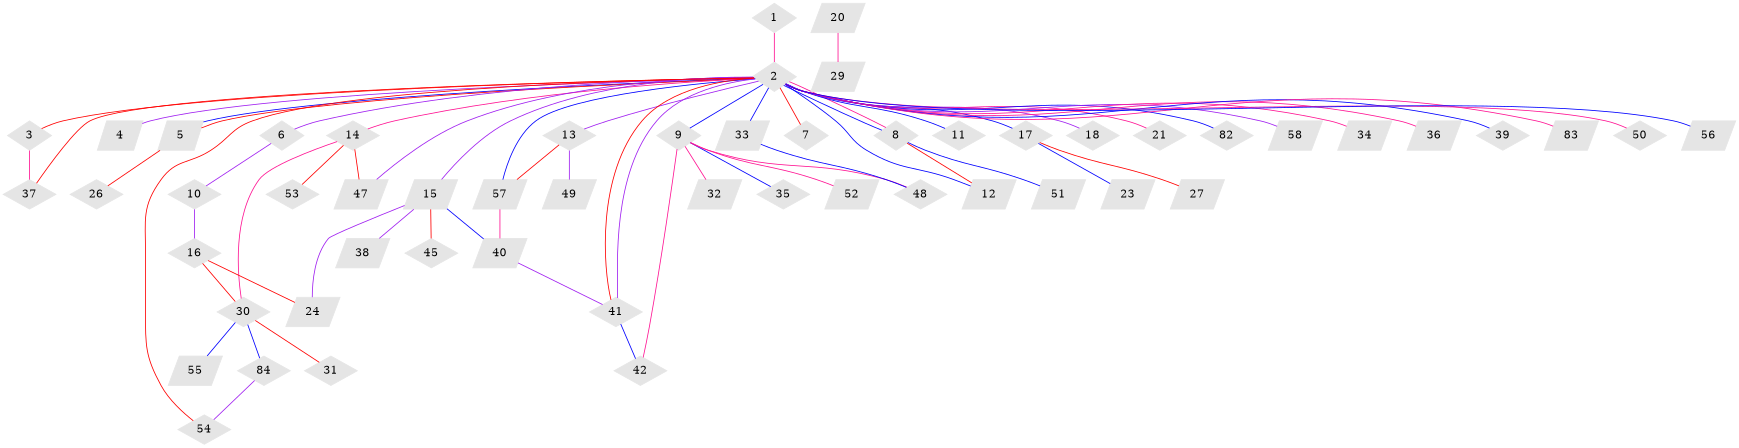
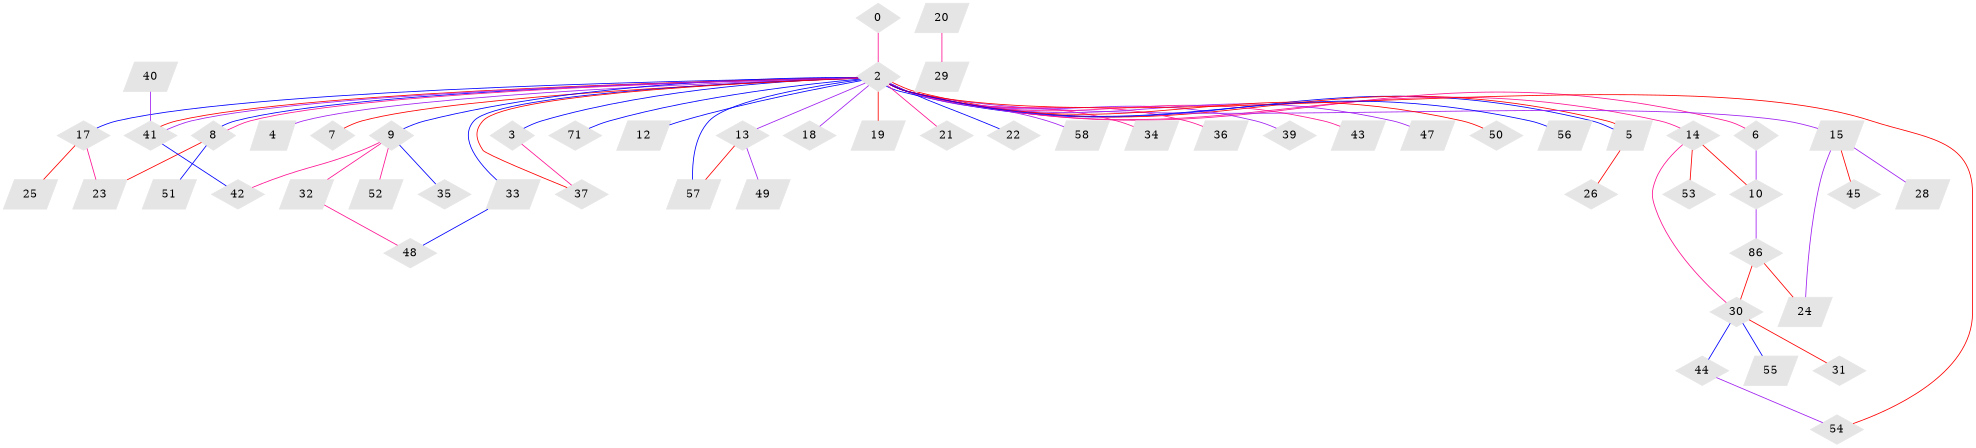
node "1": label "1" -> "0"
edge "2" -- "3": color red -> blue
edge "2" -- "6": color purple -> deeppink
edge "2" -- "50": color deeppink -> red
edge "2" -- "39": color blue -> purple
node "19": added
node "11": label "11" -> "71"
node "82": label "82" -> "22"
node "83": label "83" -> "43"
edge "8" -- "12": now "8" -- "23"
edge "17" -- "23": color blue -> deeppink
edge "14" -- "47": now "14" -- "10"
edge "9" -- "48": now "32" -- "48"
node "27": label "27" -> "25"
edge "15" -- "40": removed
edge "57" -- "40": removed
node "16": label "16" -> "86"
node "38": label "38" -> "28"
node "84": label "84" -> "44"
